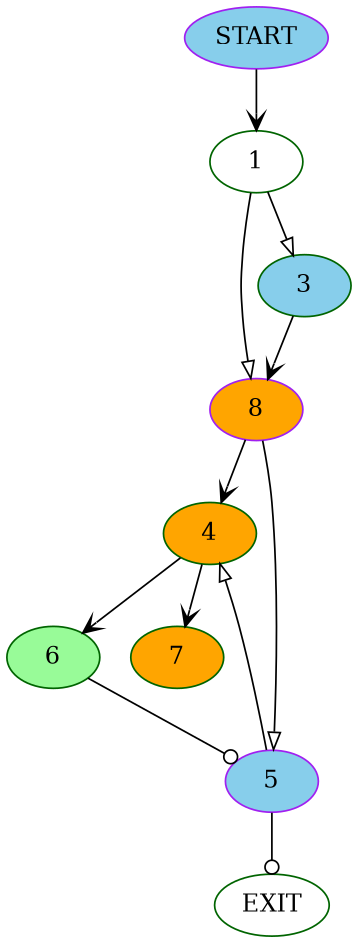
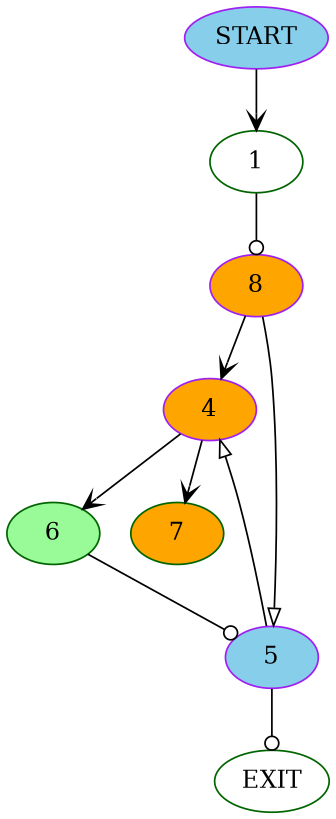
edge "1" -> "8": arrowhead onormal -> odot
node "3": removed
node "4": color darkgreen -> purple
